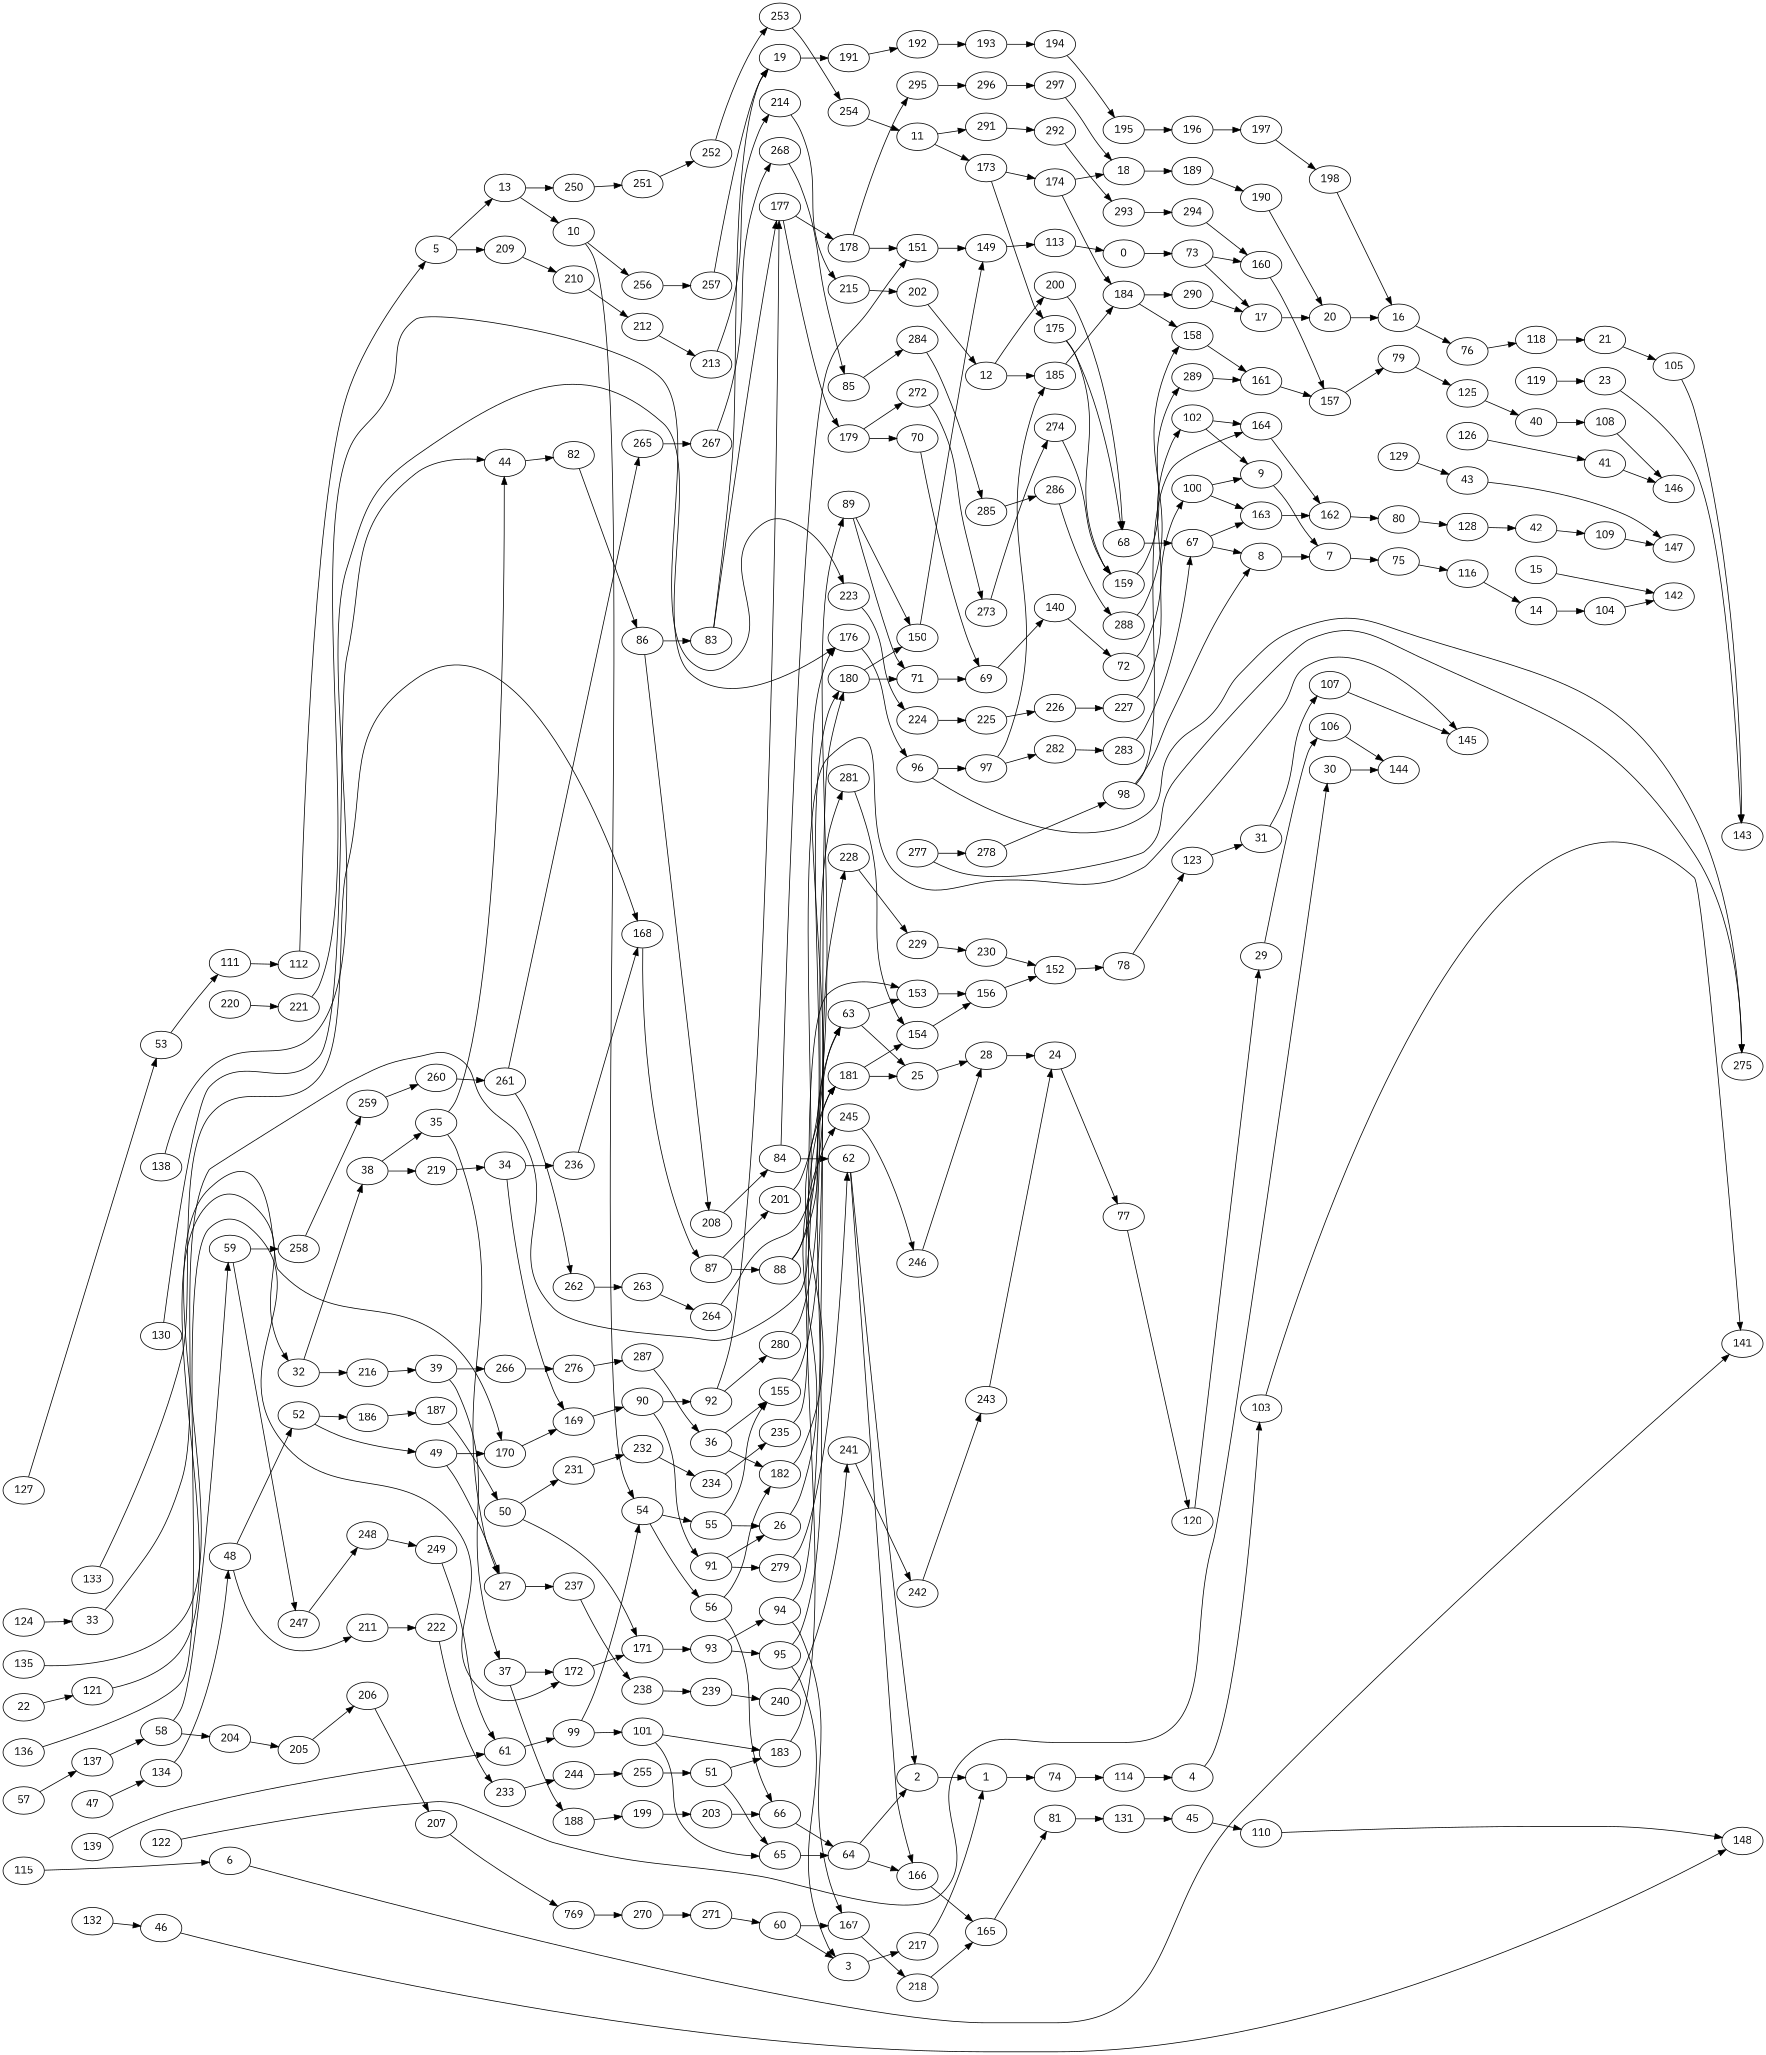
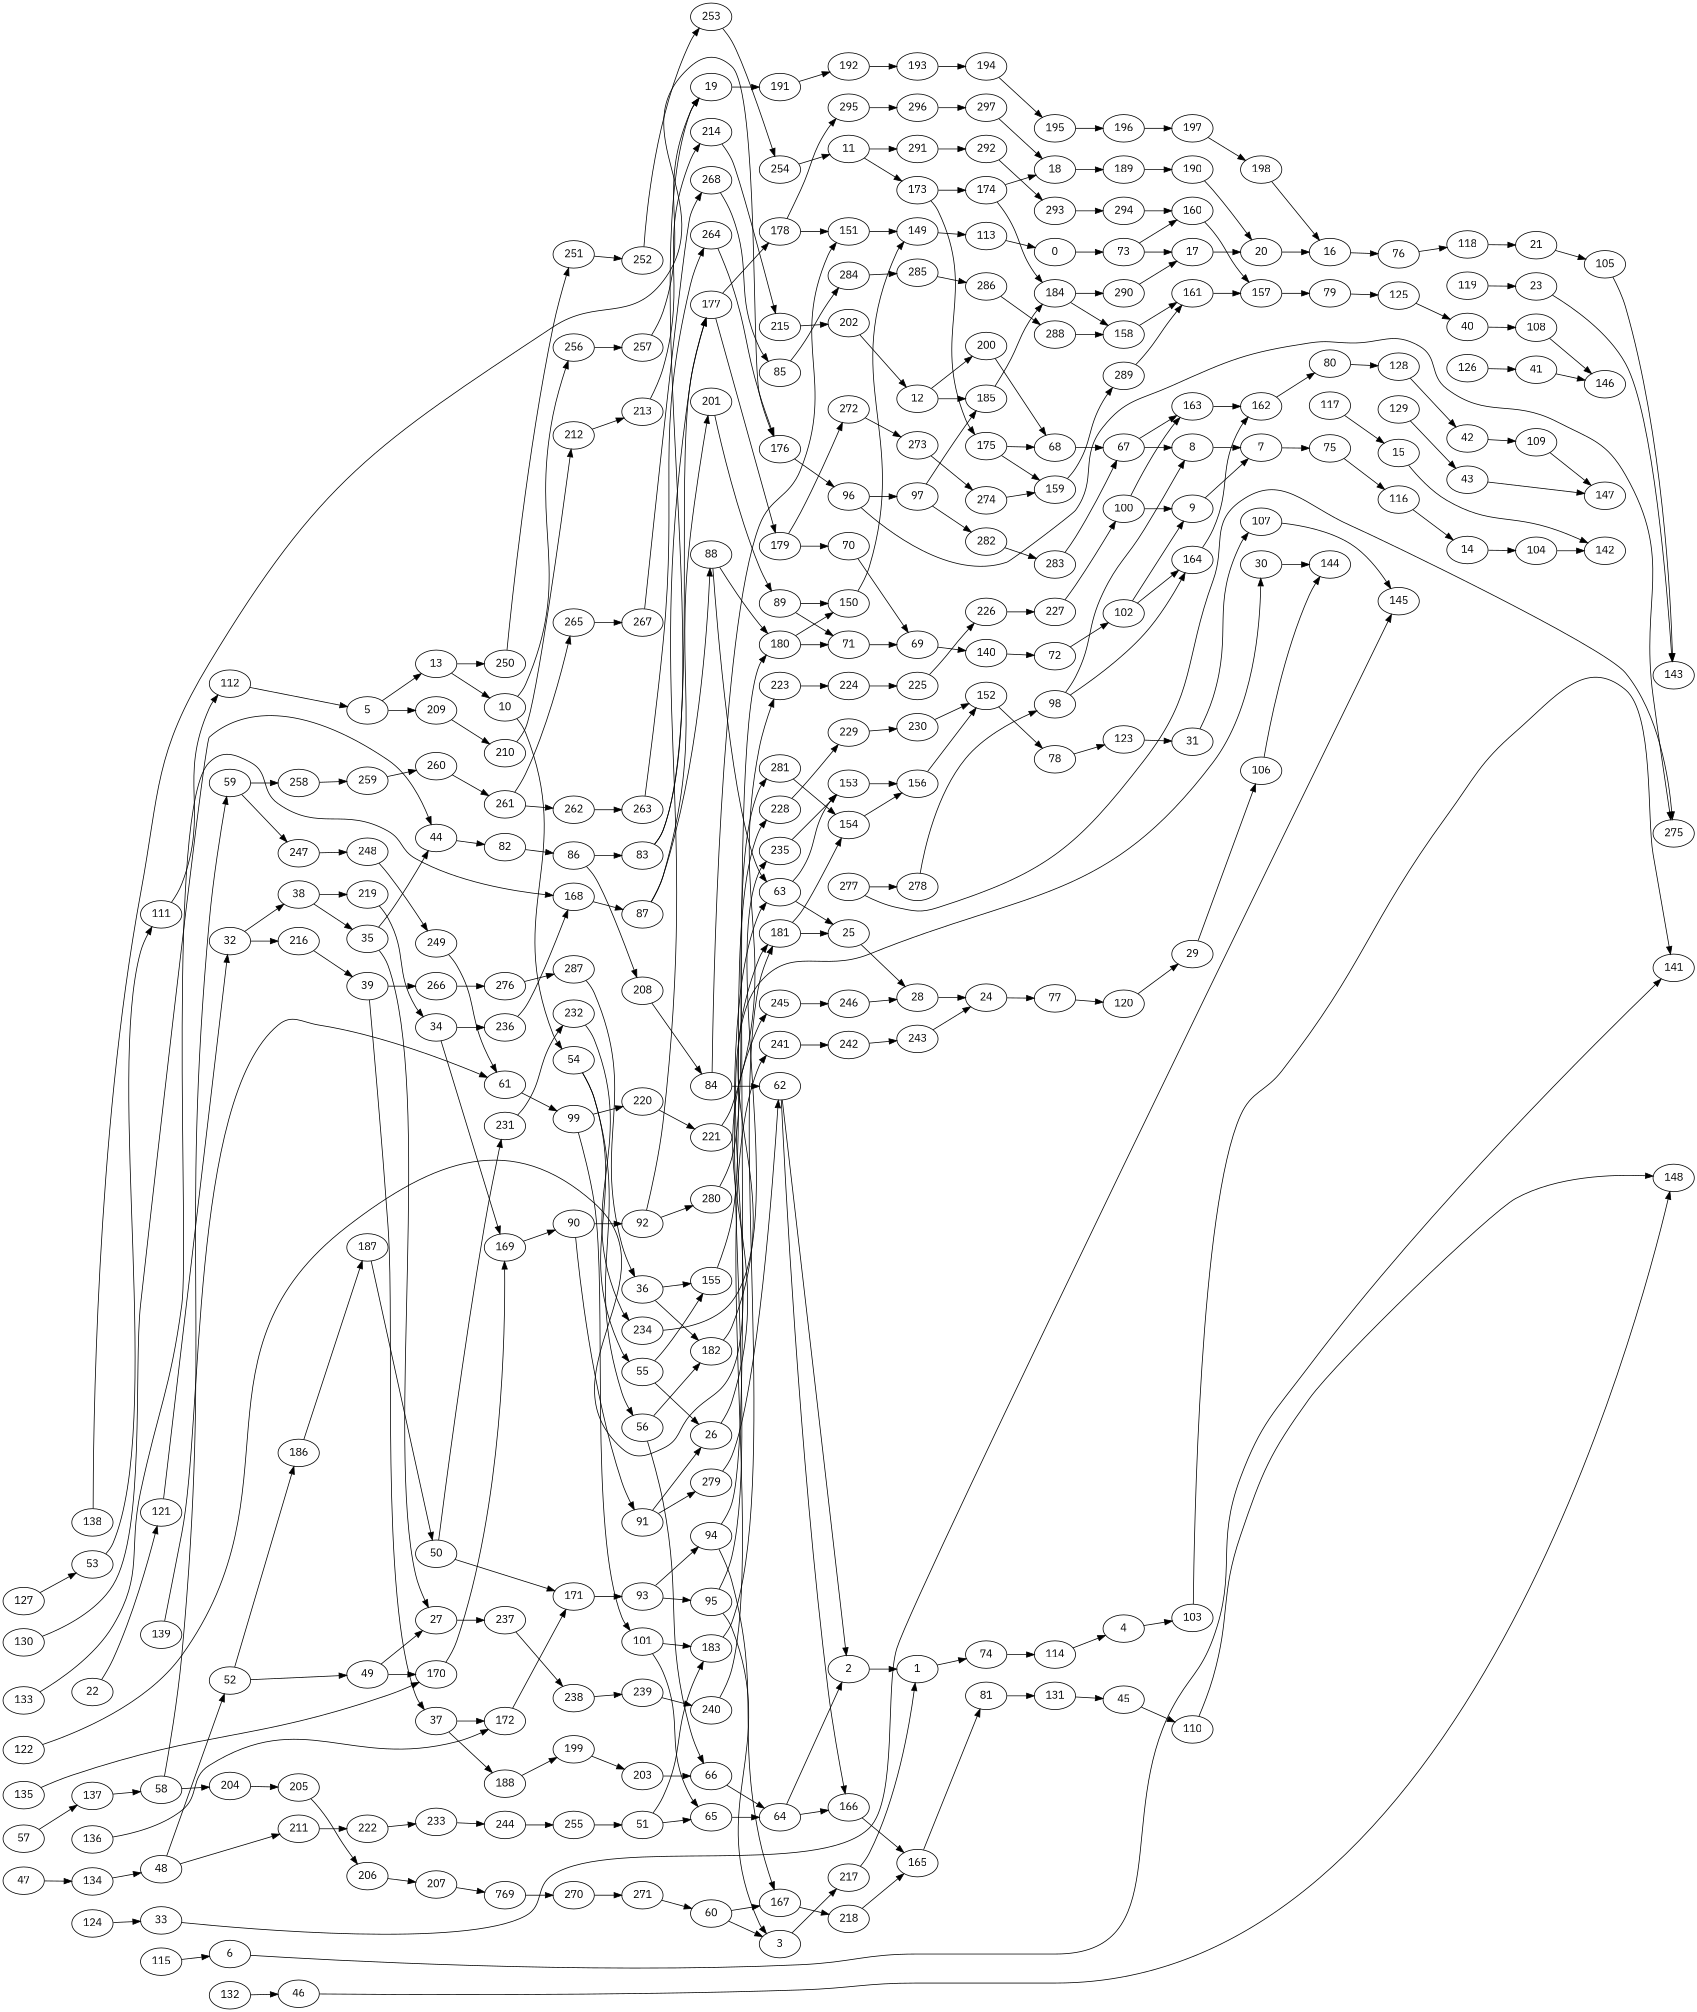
node "117": added
edge "99" -> "54": now "99" -> "220"
